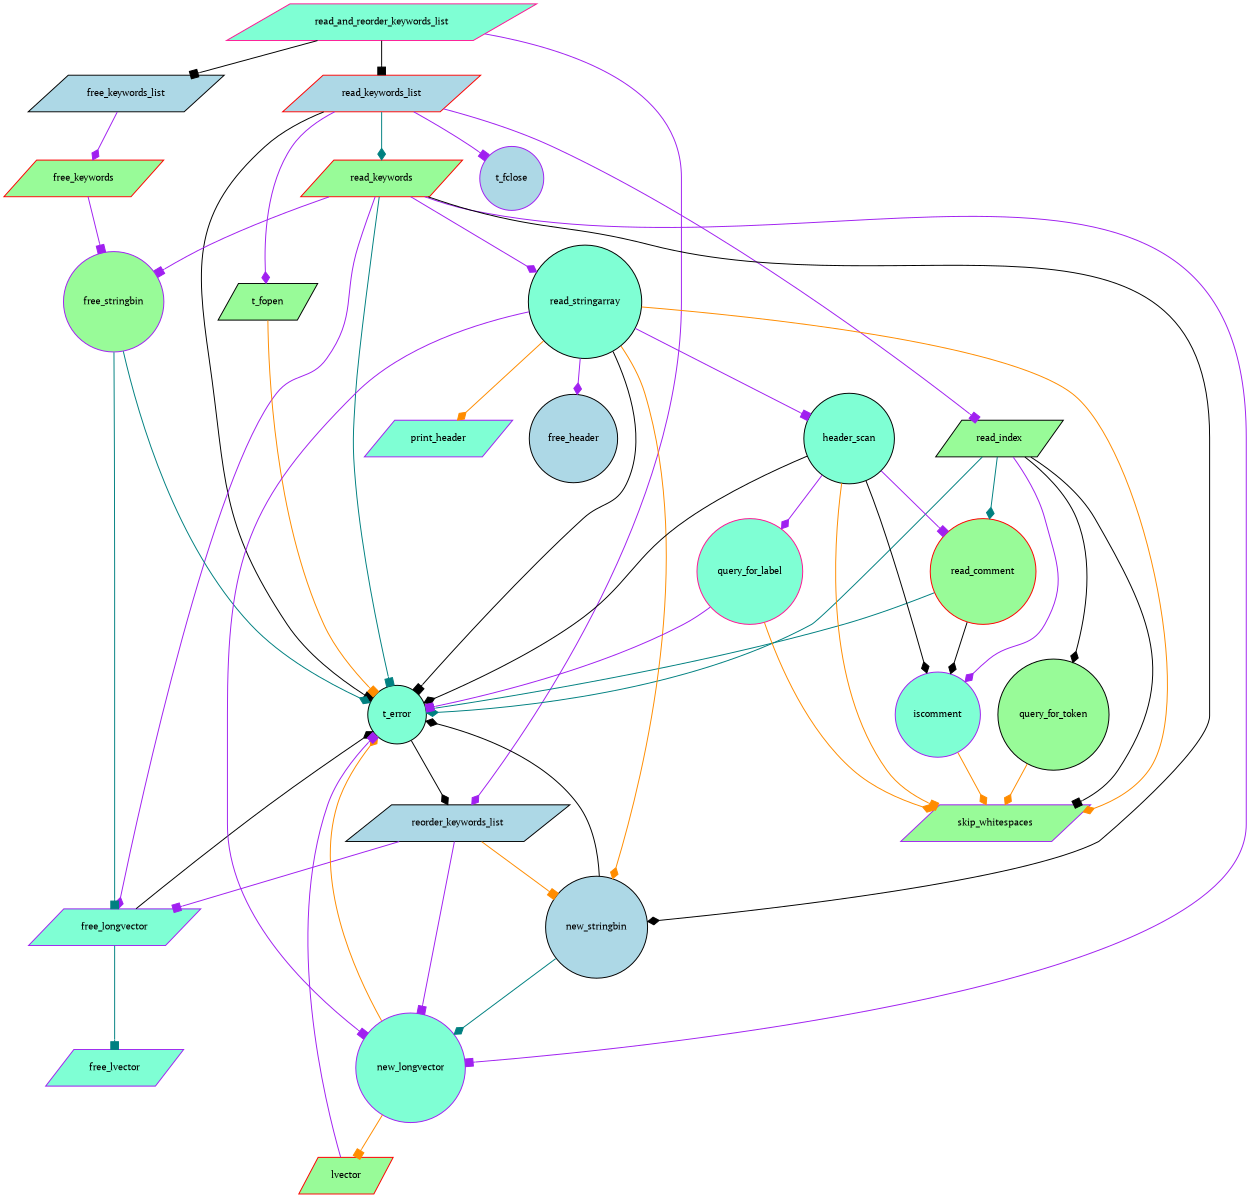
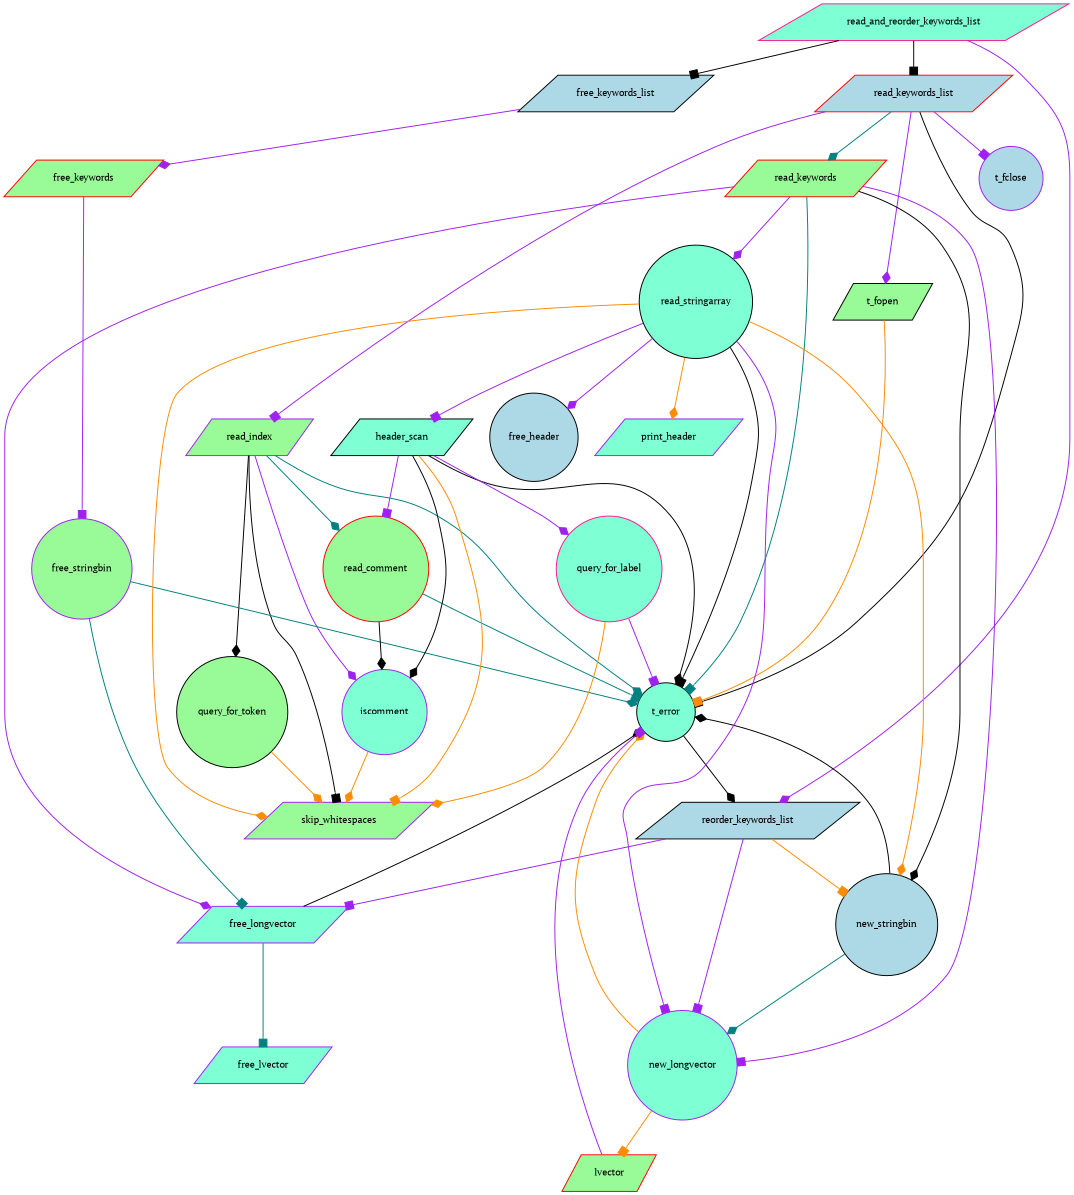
edge "read_keywords" -> "free_stringbin": removed
node "header_scan": shape circle -> parallelogram
node "read_index": color black -> purple
